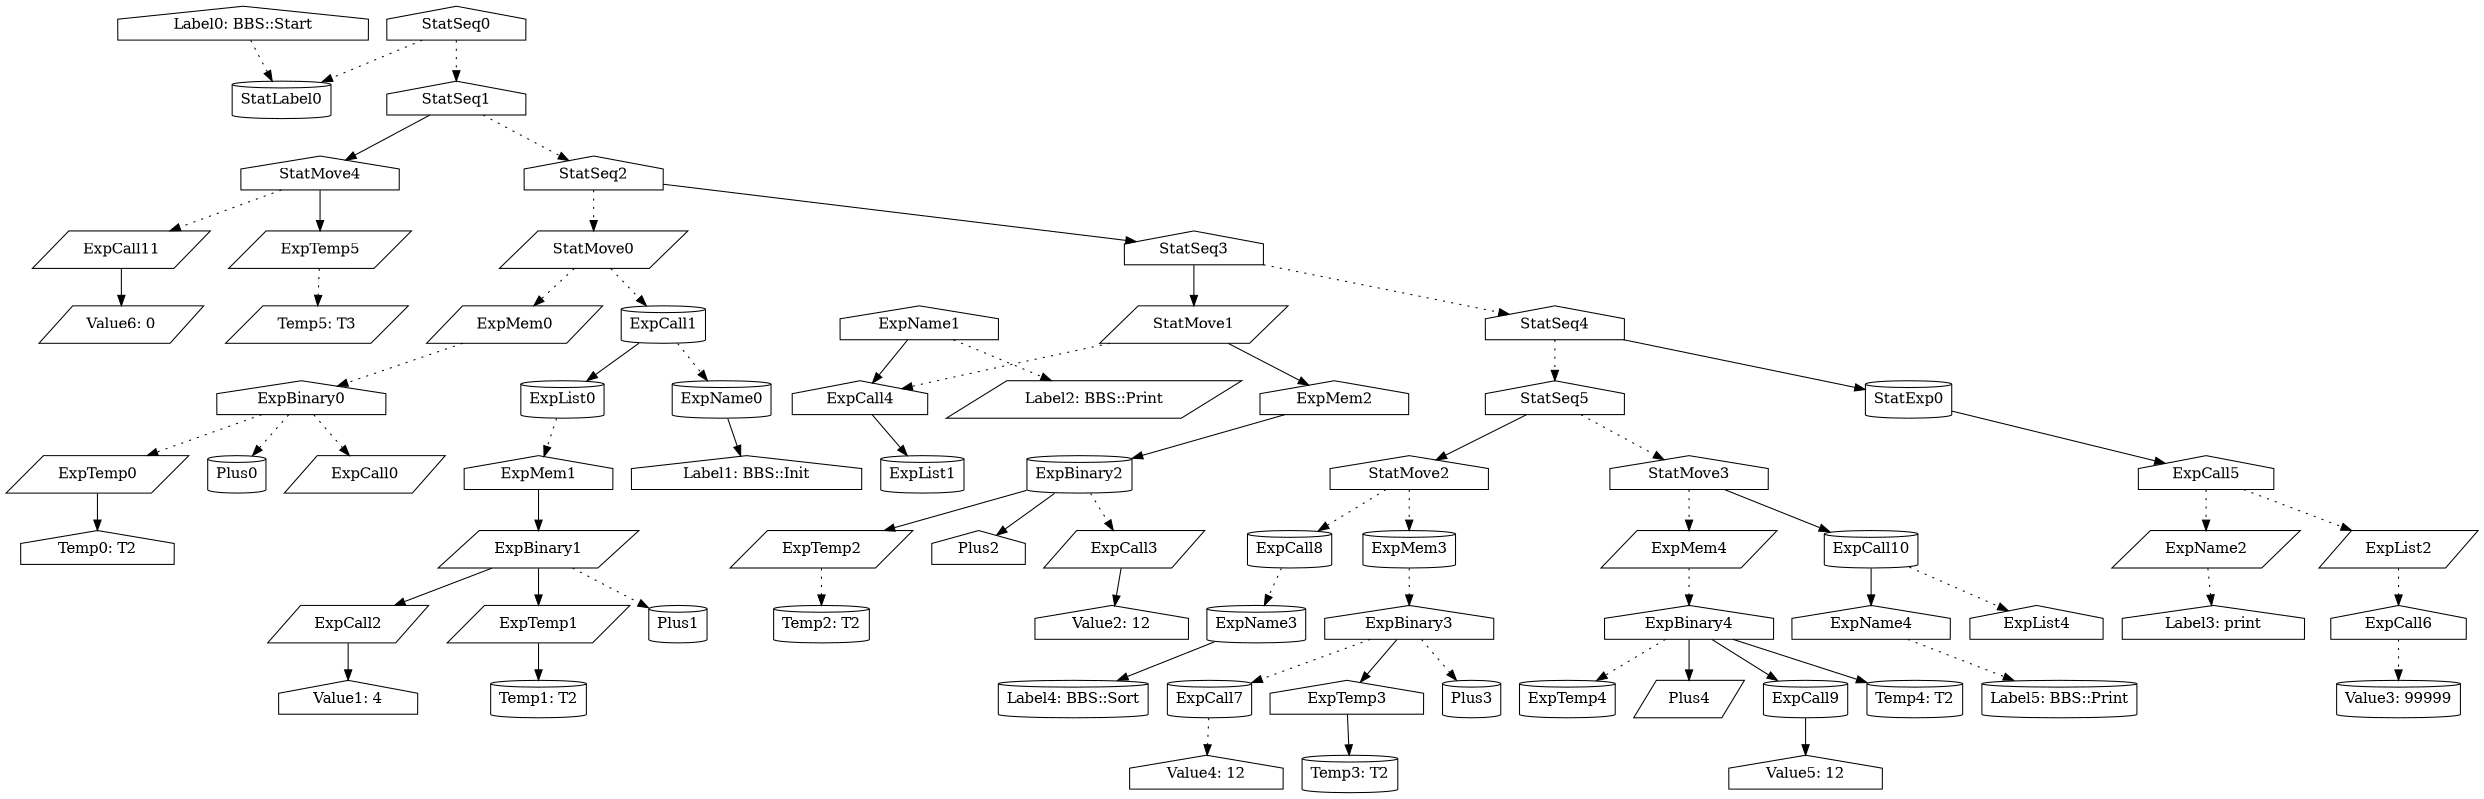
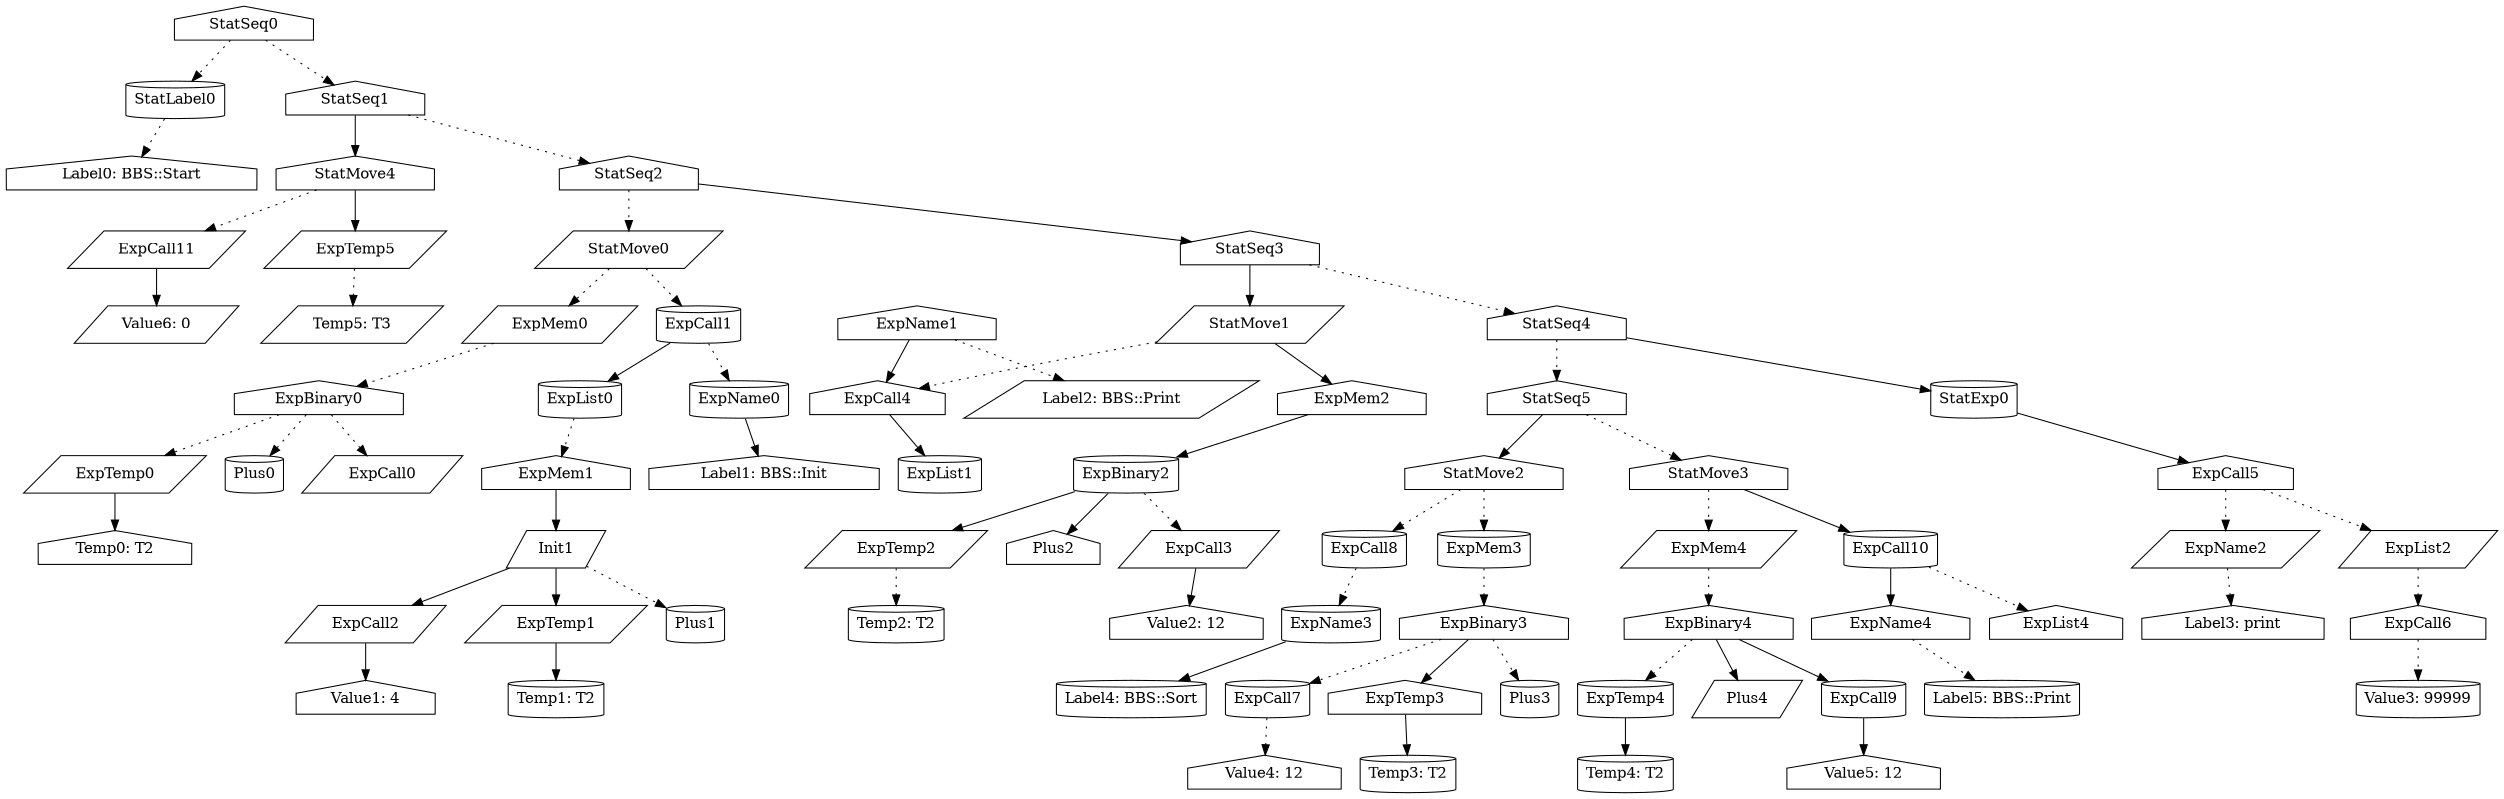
edge "Label0: BBS::Start" -> "StatLabel0": reversed
node "ExpBinary1": label "ExpBinary1" -> "Init1"
edge "ExpBinary4" -> "Temp4: T2": now "ExpTemp4" -> "Temp4: T2"
